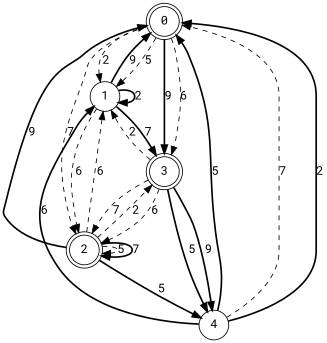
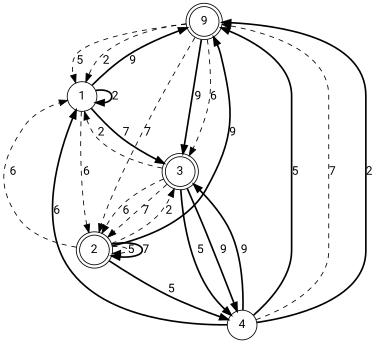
node "0": label "0" -> "9"
edge "4" -> "3": added, label "9"
